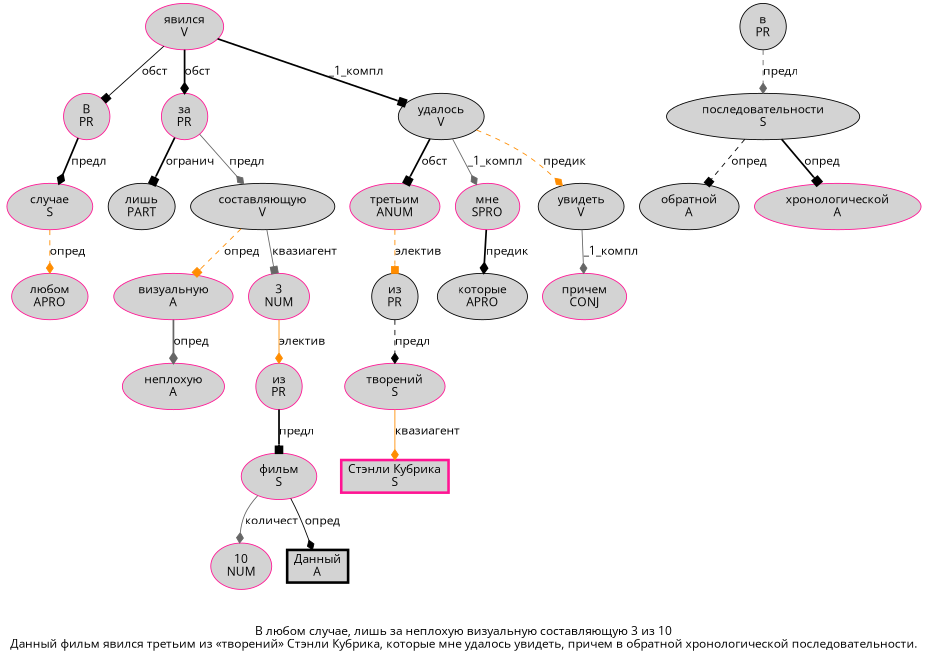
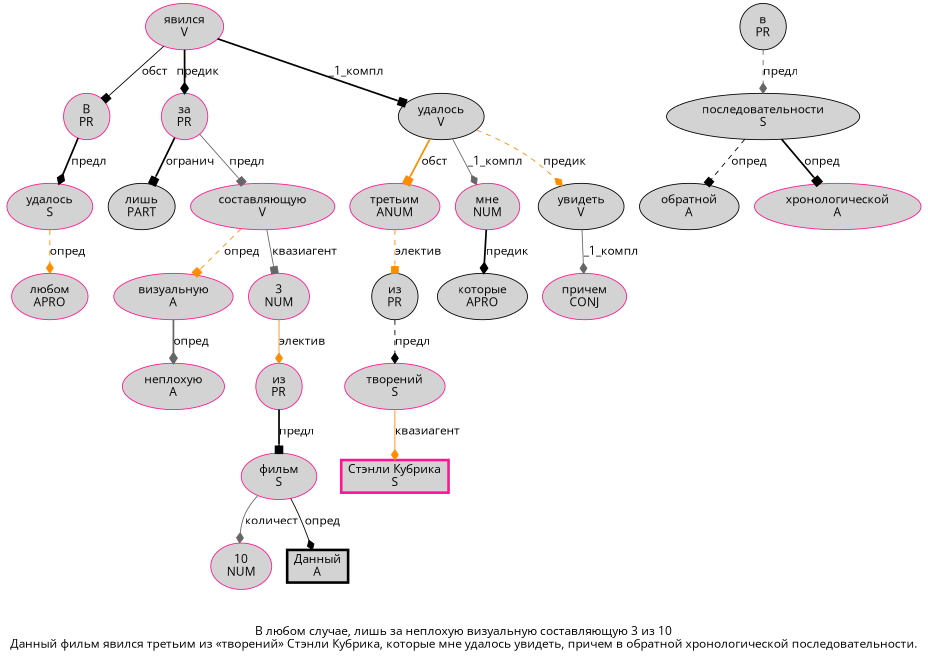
edge "явился V" -> "за PR": label "обст" -> "предик"
edge "за PR" -> "составляющую V": arrowhead diamond -> box
edge "удалось V" -> "третьим ANUM": color black -> darkorange
node "случае S": label "случае S" -> "удалось S"
node "составляющую V": color black -> deeppink
node "мне SPRO": label "мне SPRO" -> "мне NUM"
